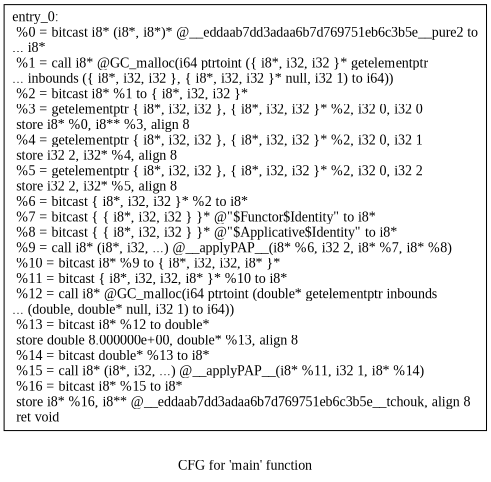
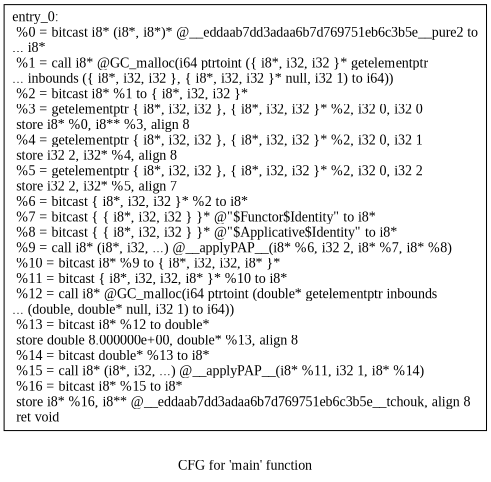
node "entry_0:": text "store i32 2, i32* %5, align 8" -> "store i32 2, i32* %5, align 7"
